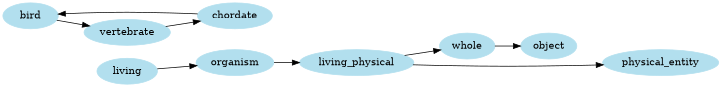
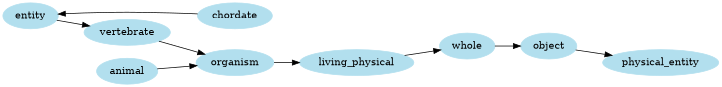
node "bird": label "bird" -> "entity"
edge "vertebrate" -> "chordate": now "vertebrate" -> "organism"
edge "living_physical" -> "physical_entity": now "object" -> "physical_entity"
node "living": label "living" -> "animal"
